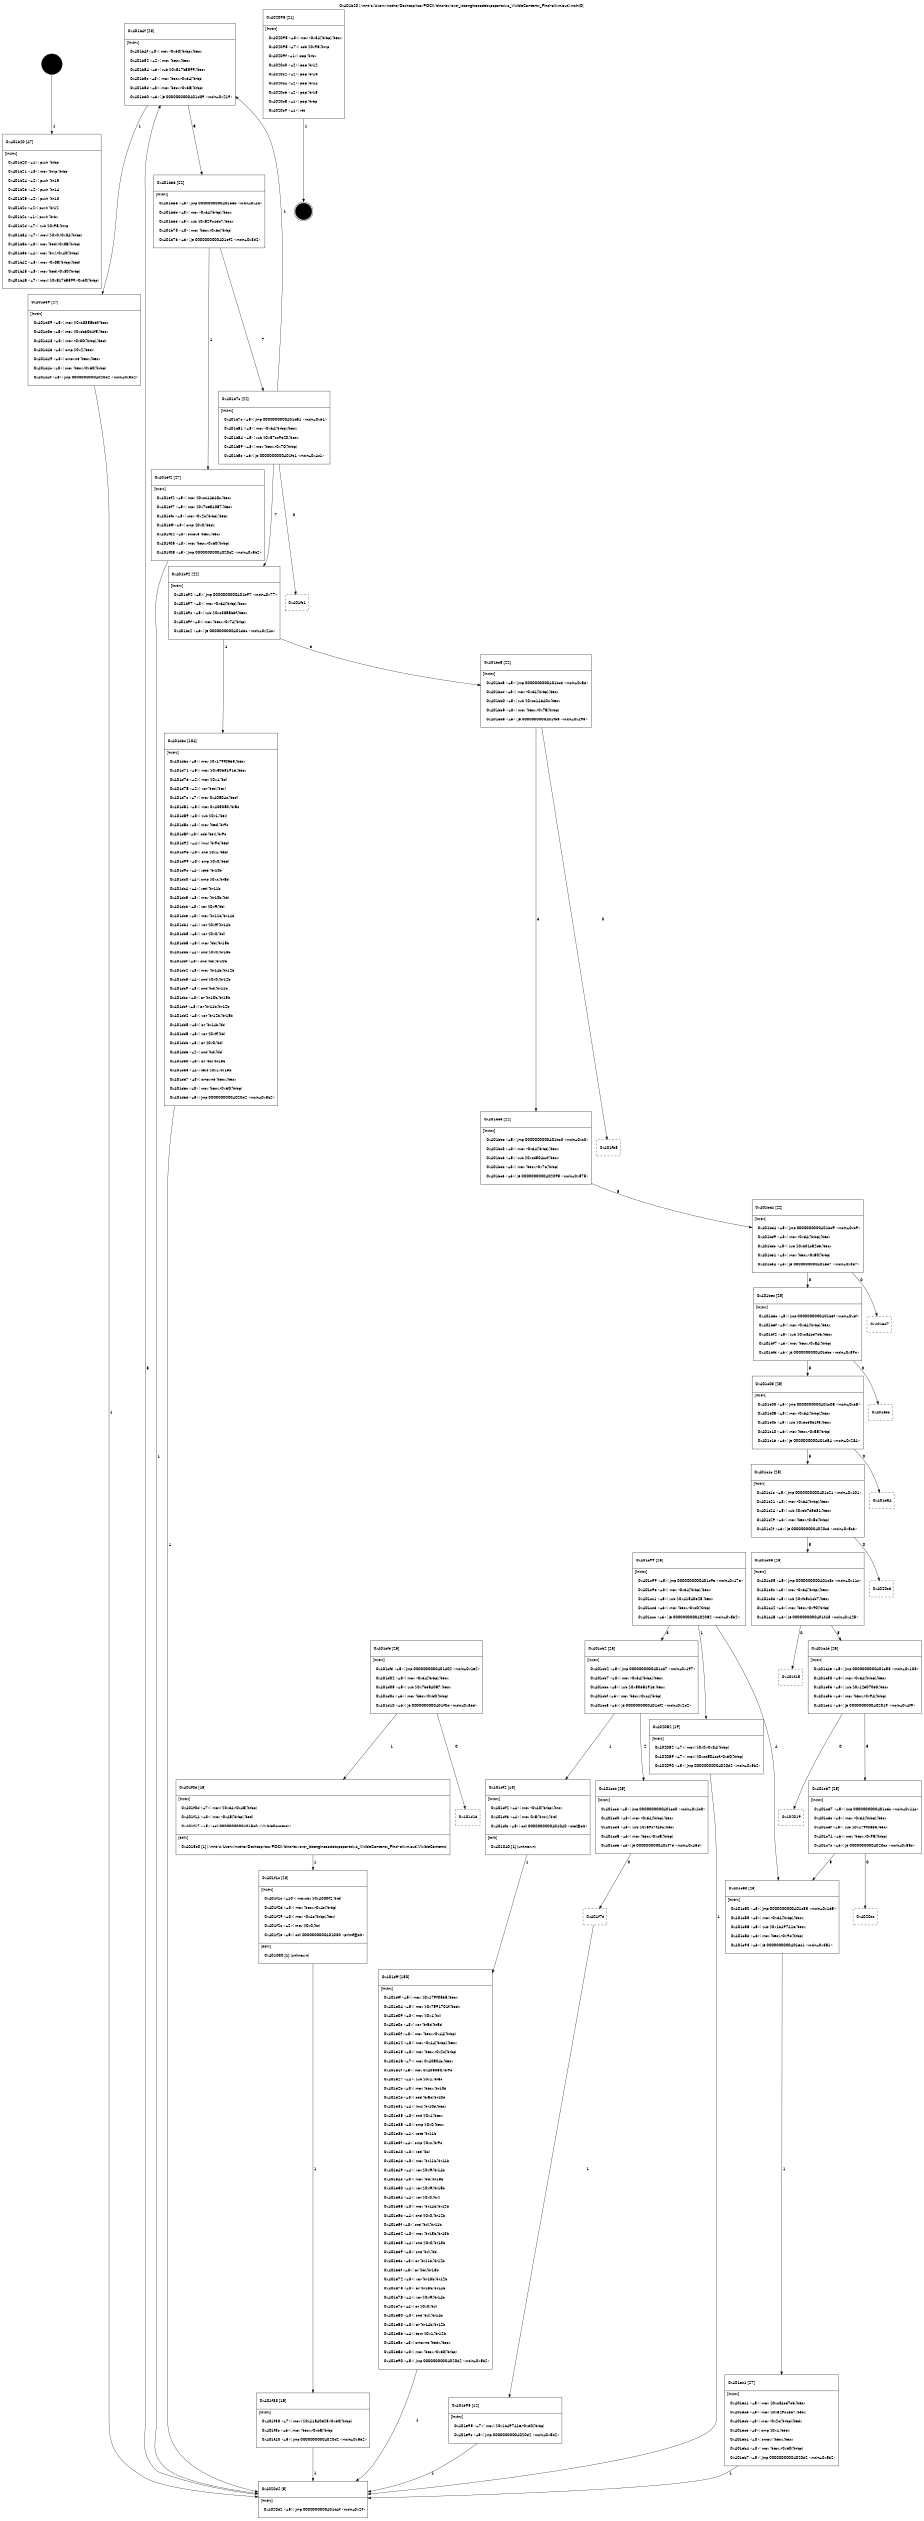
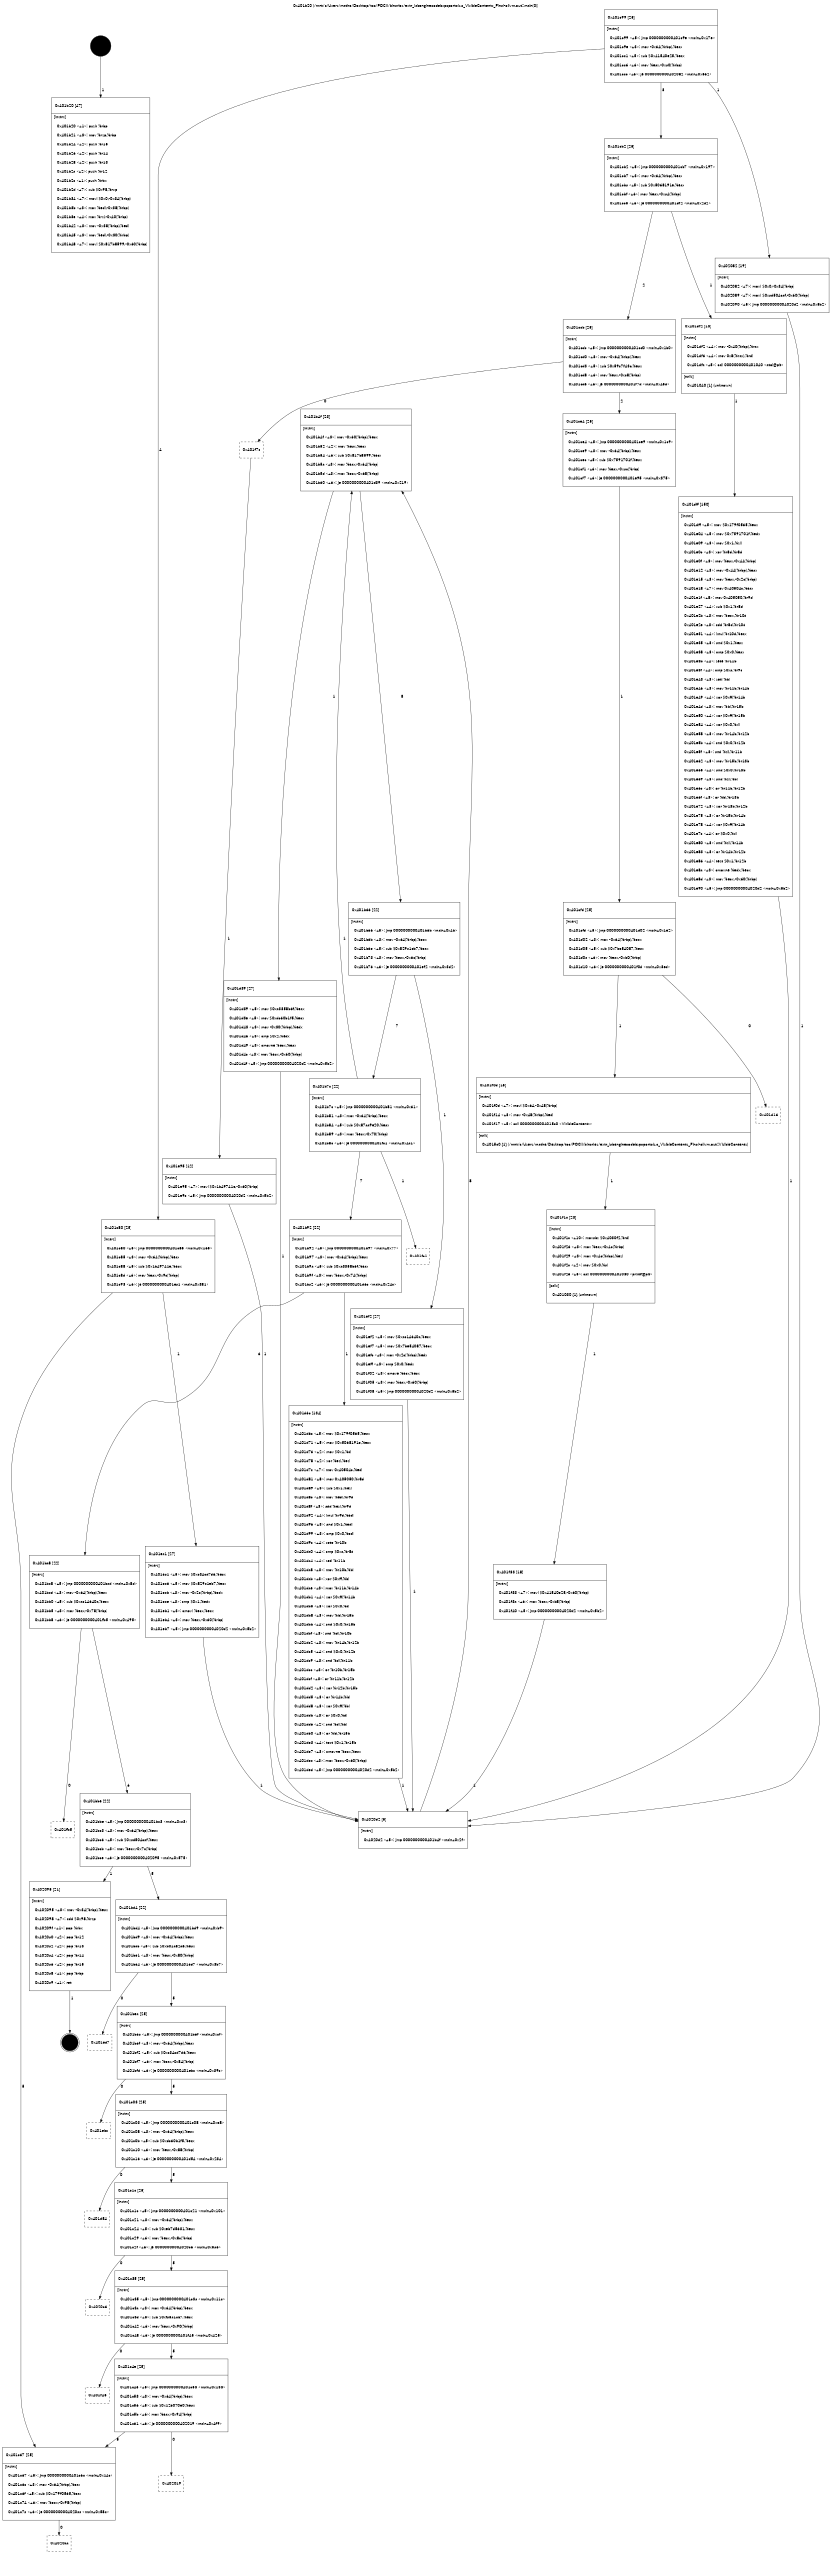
node "0x401ce4 [25]": added
edge "0x401b7c [22]" -> "0x401fc1": label " 0" -> " 1"
edge "0x401c67 [25]" -> "0x401c80 [25]": reversed
edge "0x401bbe [22]" -> "0x402095 [21]": added, label "1"
